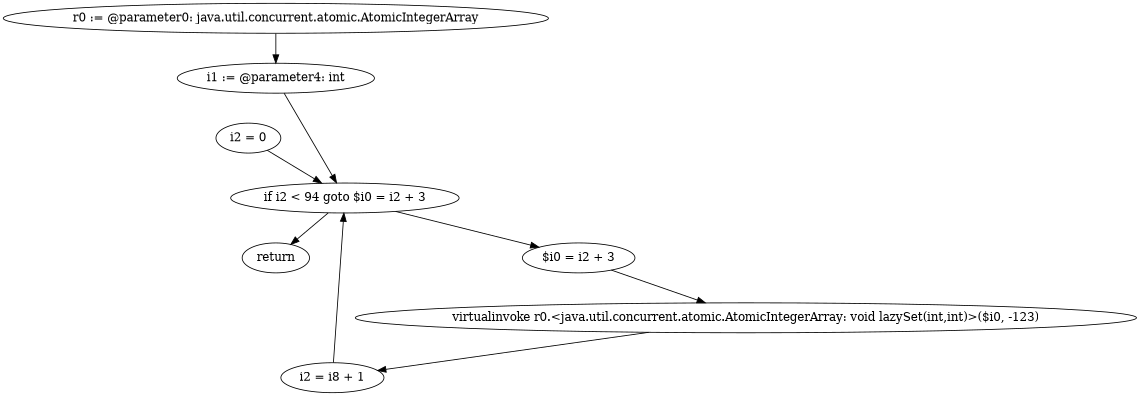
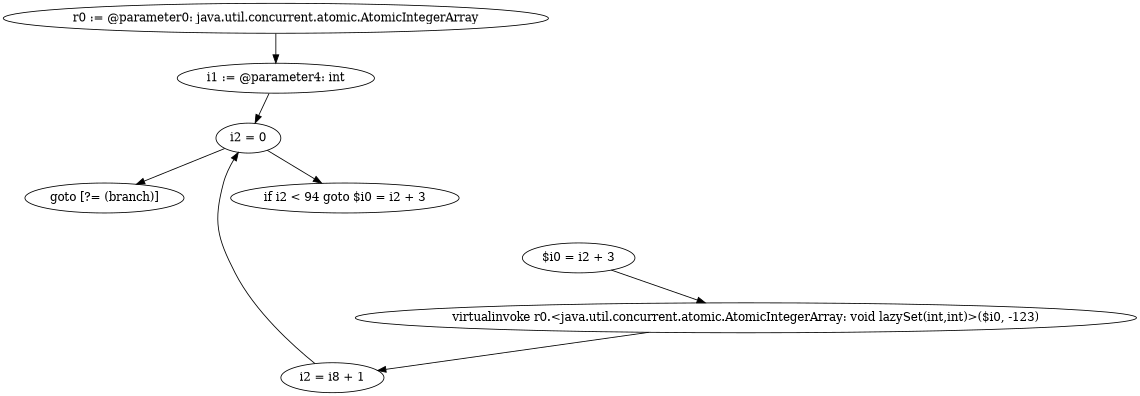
edge "i1 := @parameter4: int" -> "if i2 < 94 goto $i0 = i2 + 3": now "i1 := @parameter4: int" -> "i2 = 0"
node "goto [?= (branch)]": added
edge "if i2 < 94 goto $i0 = i2 + 3" -> "$i0 = i2 + 3": removed
node "return": removed
edge "i2 = i8 + 1" -> "if i2 < 94 goto $i0 = i2 + 3": now "i2 = i8 + 1" -> "i2 = 0"
